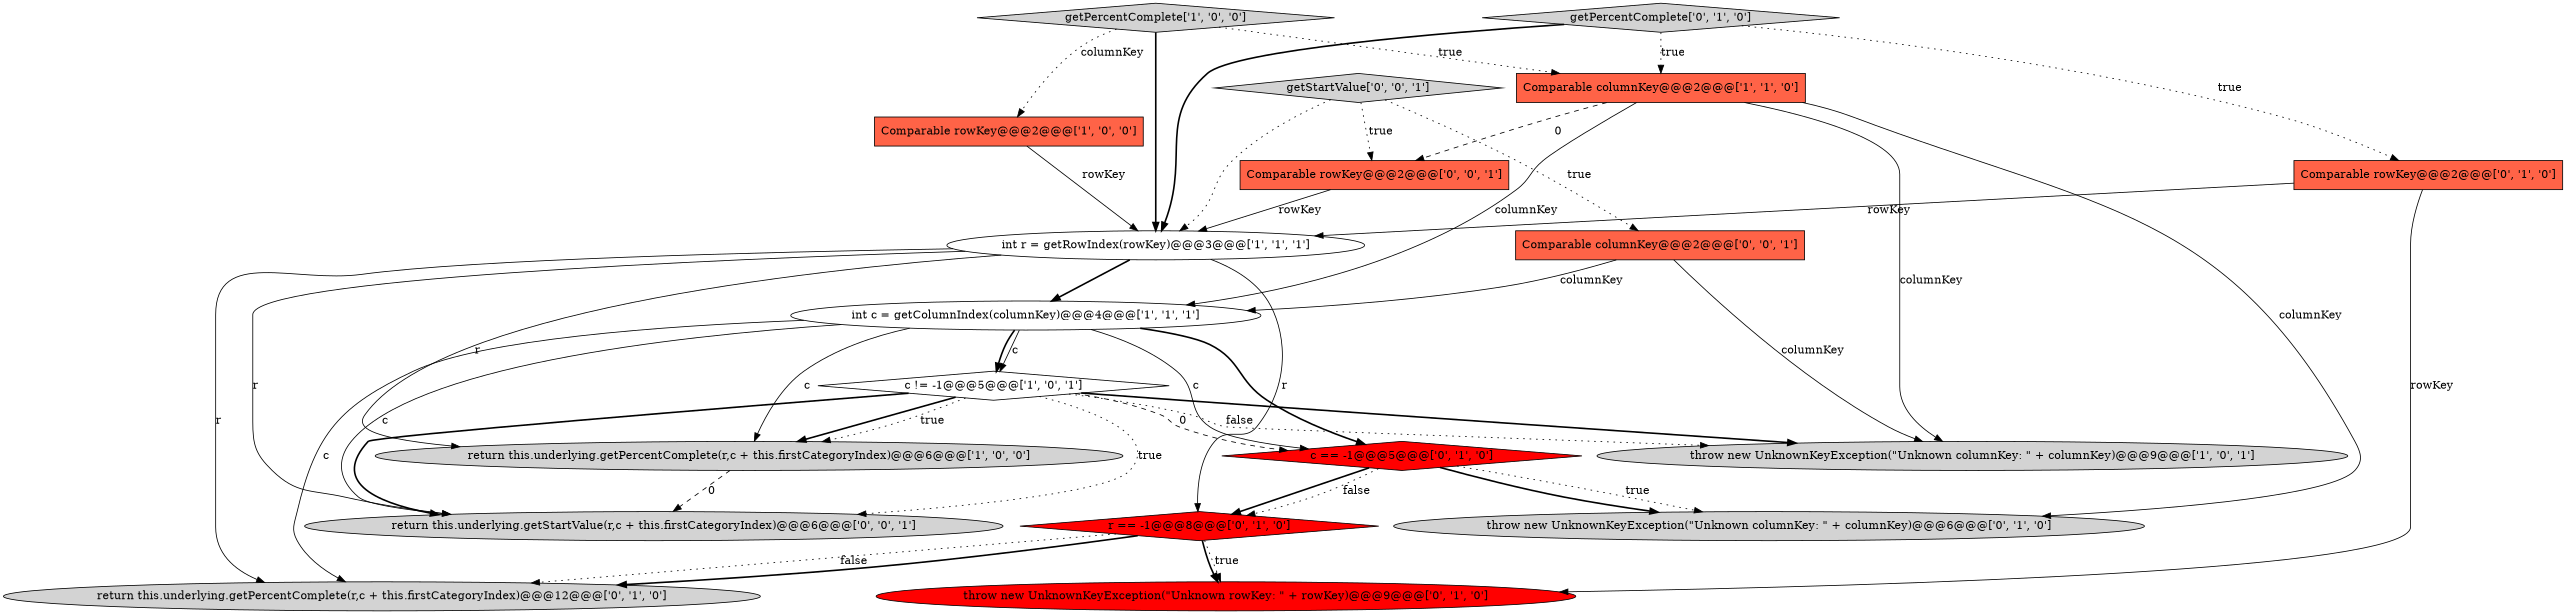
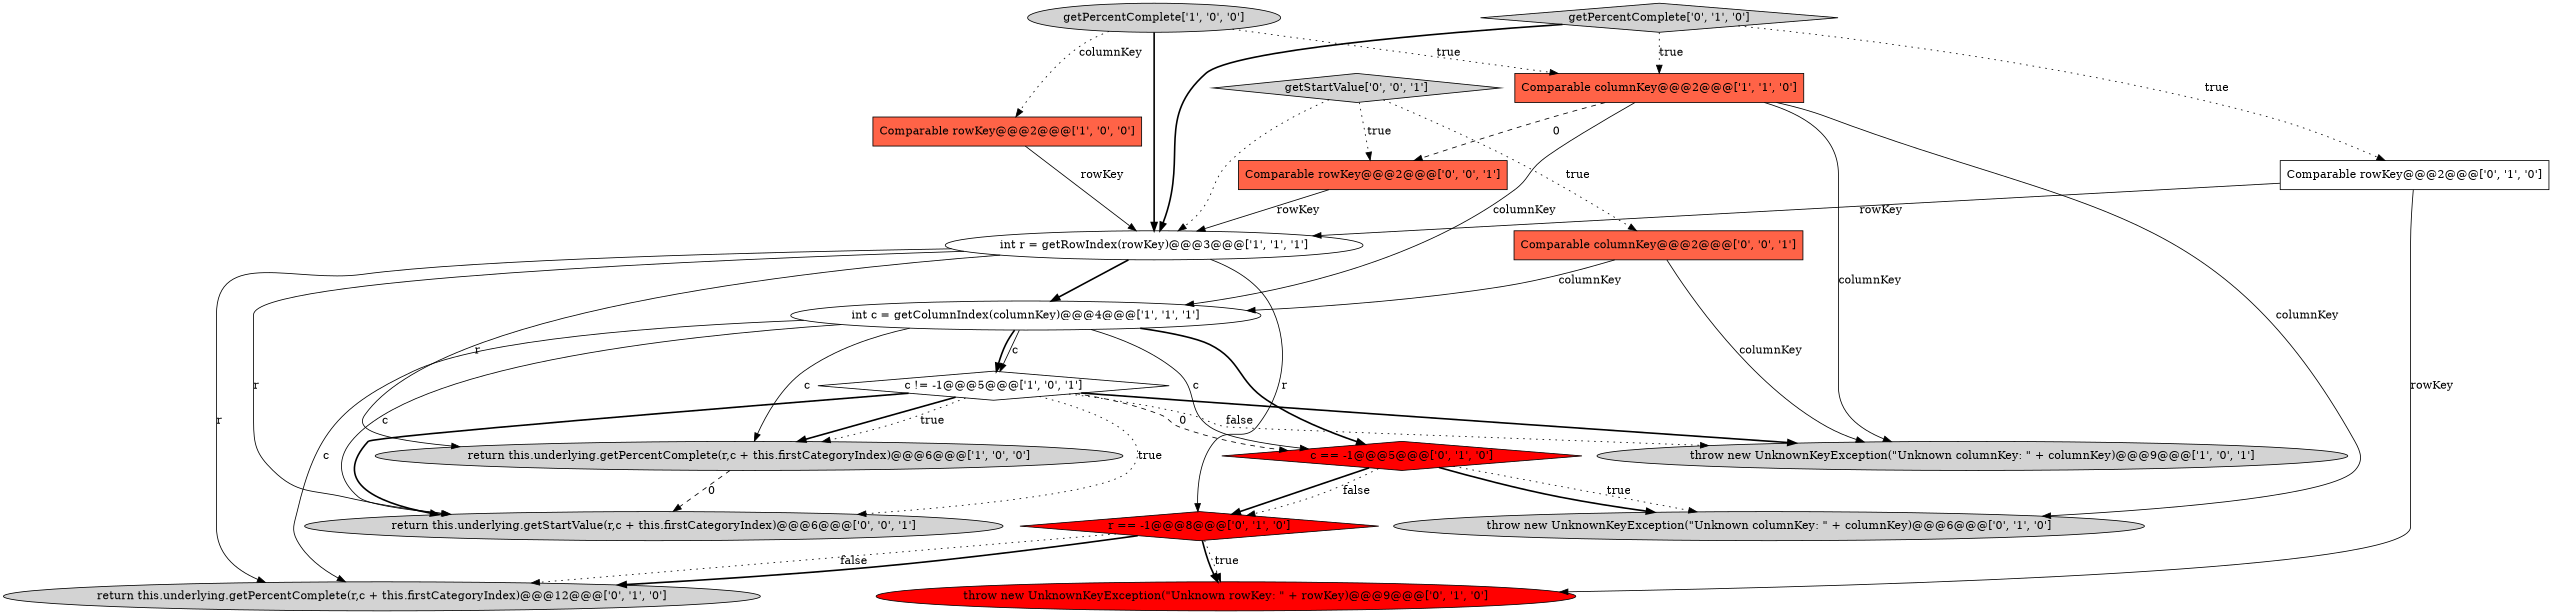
node "getPercentComplete['1', '0', '0']": shape diamond -> ellipse
node "Comparable rowKey@@@2@@@['0', '1', '0']": fillcolor tomato -> white
